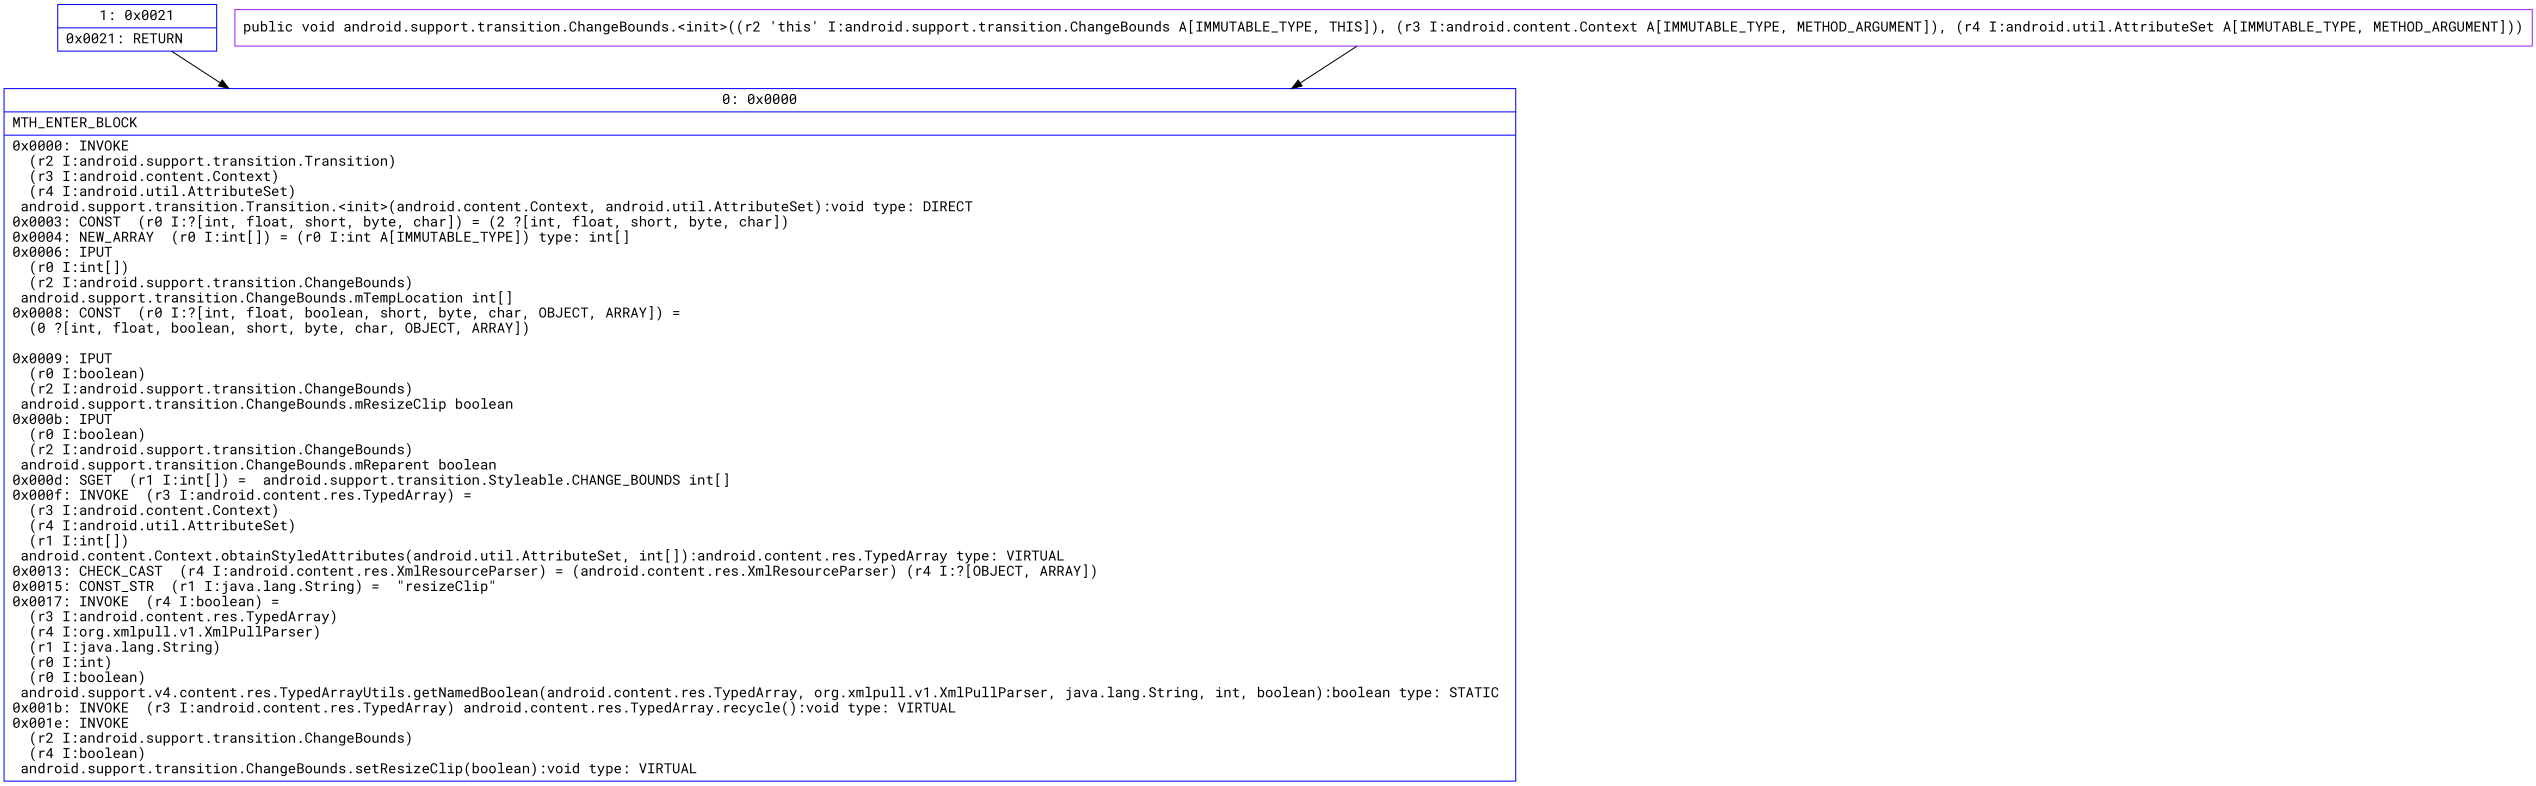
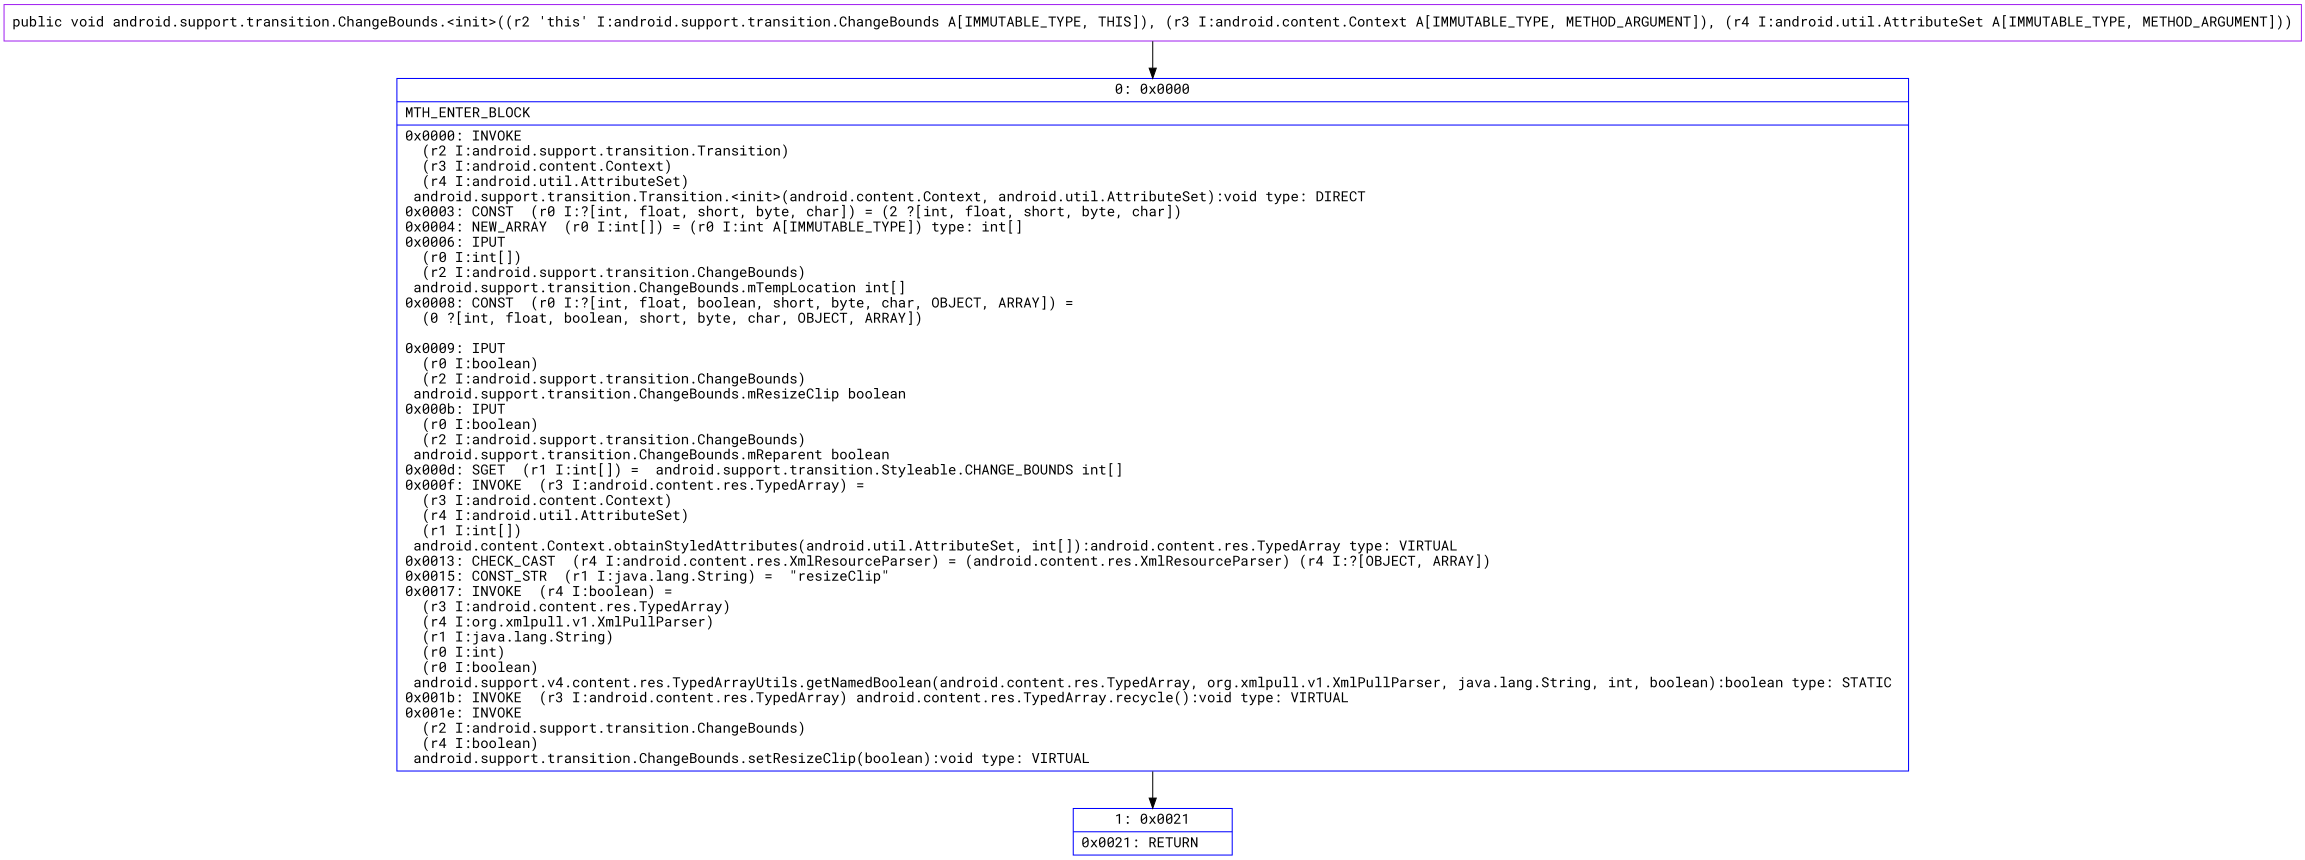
edge "1: 0x0021" -> "0: 0x0000": reversed
